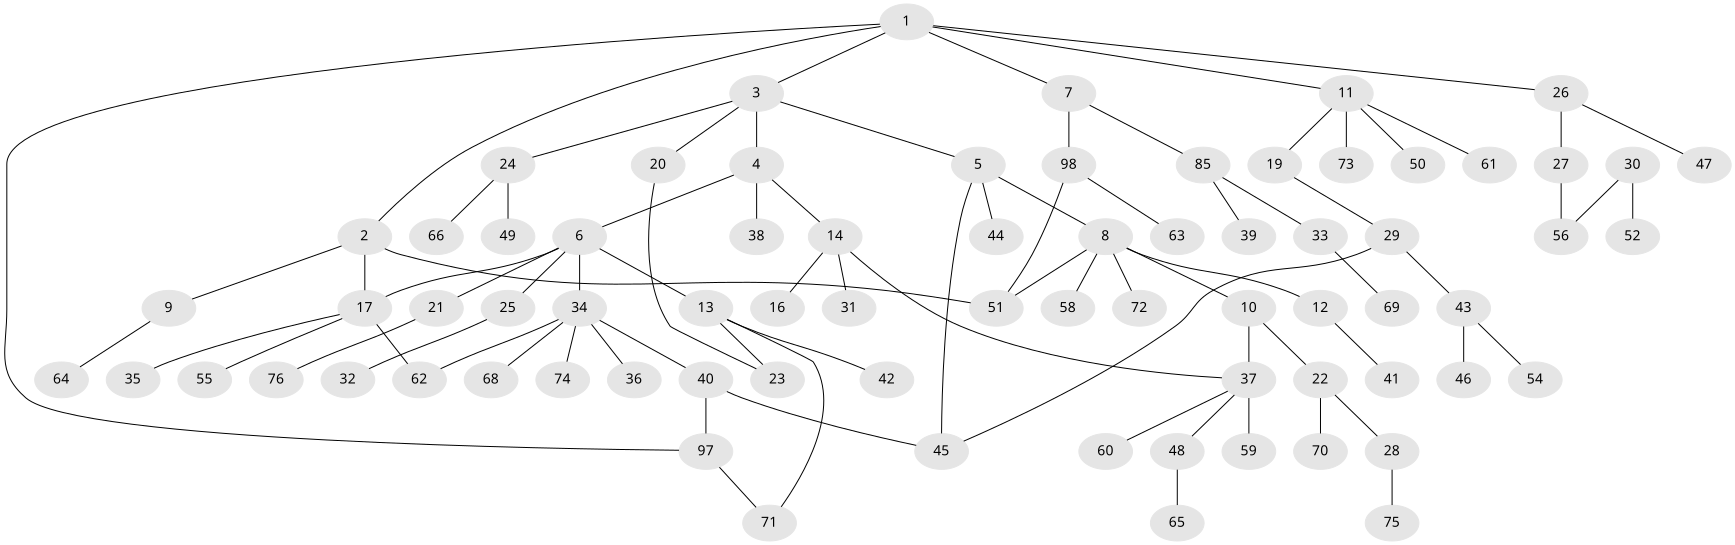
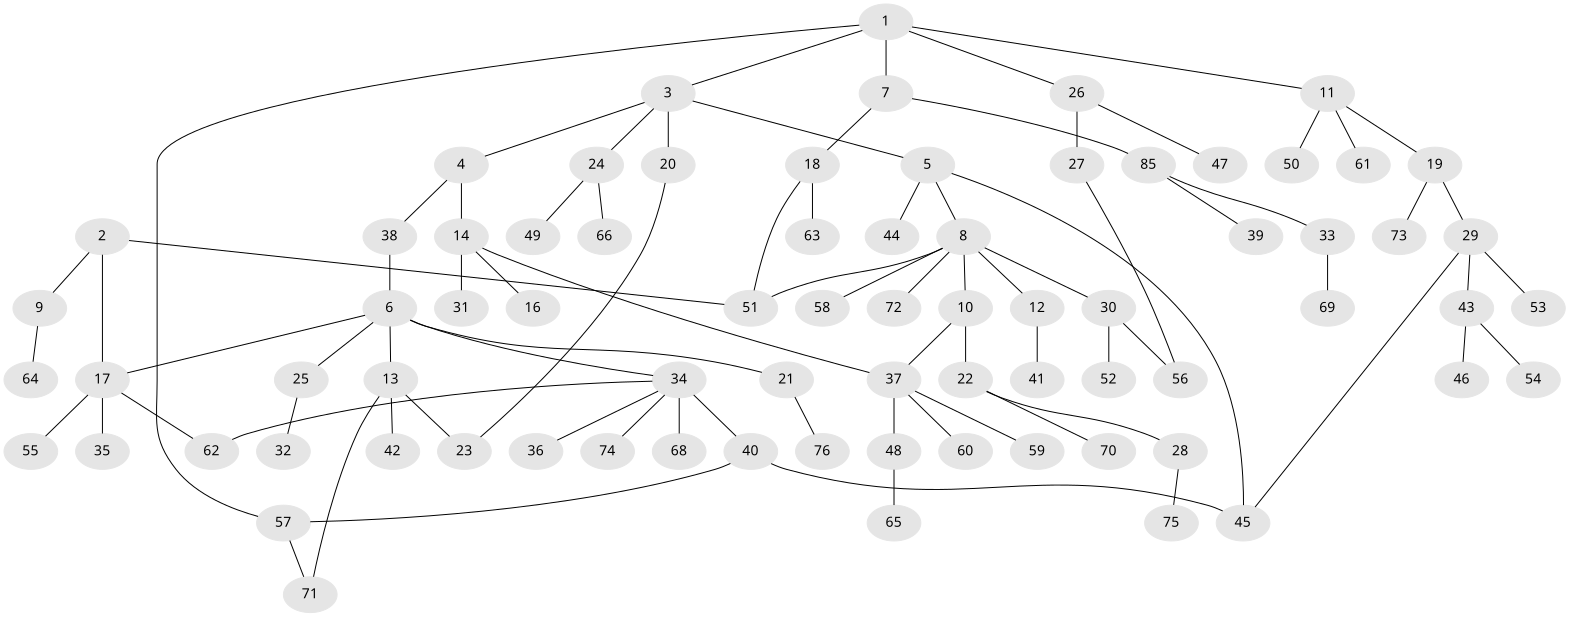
edge "1" -- "2": removed
edge "11" -- "73": now "19" -- "73"
node "98": label "98" -> "18"
edge "4" -- "6": now "38" -- "6"
edge "8" -- "30": added
node "53": added
node "97": label "97" -> "57"
